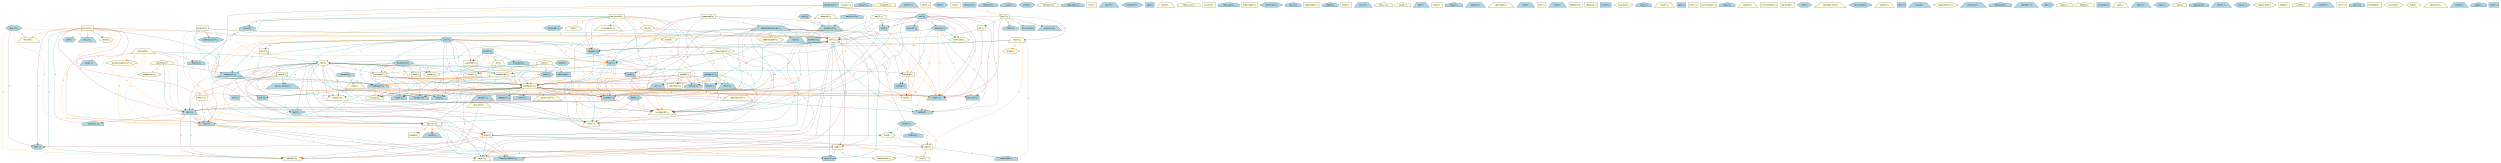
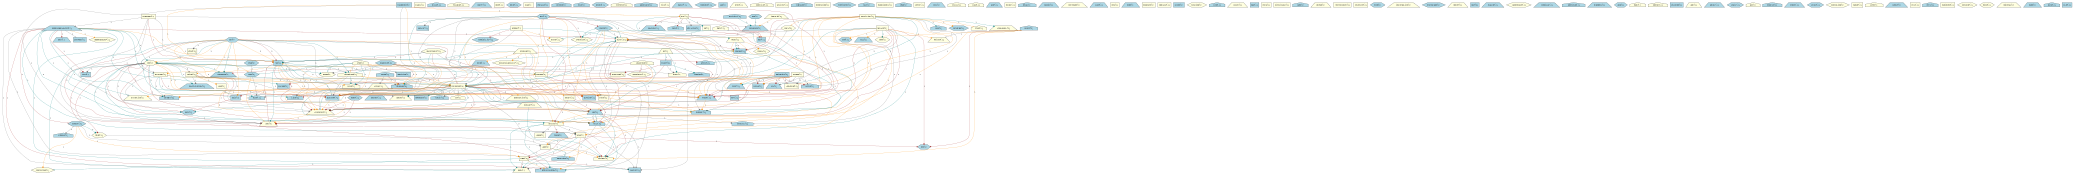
node "henry(2)": shape hexagon -> house
edge "day(5)" -> "diet(10)": removed, label "1"
edge "study(2)" -> "go(2)": reversed
edge "study(2)" -> "start(1)": color darkorange -> gray40
edge "one(2)" -> "glucoma(5)": now "one(2)" -> "thing(3)"
edge "diabetes(2)" -> "lead(1)": now "thing(3)" -> "lead(1)"
edge "supplementation(5)" -> "attention(1)": color darkorange -> teal
edge "diet(10)" -> "pepper(1)": now "mail(2)" -> "pepper(1)"
edge "disease(6)" -> "blood(1)": removed, label "3"
edge "glucose(7)" -> "tolerance(5)": color gray40 -> darkorange
edge "tolerance(5)" -> "test(4)": arrowhead onormal -> box
edge "take(2)" -> "try(1)": now "take(2)" -> "lump(3)"
